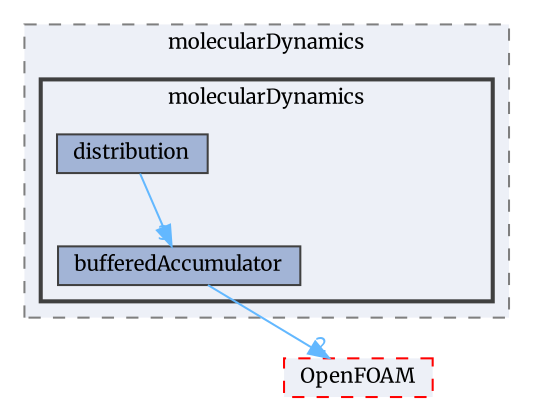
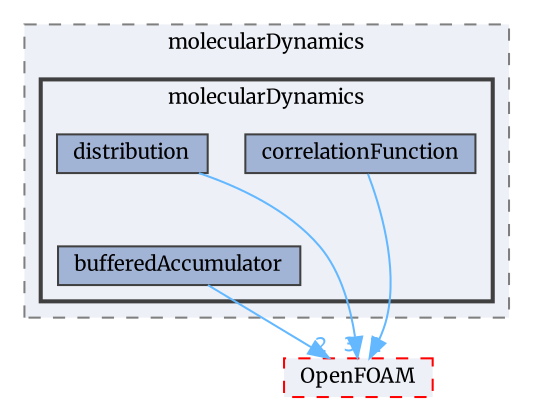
node "correlationFunction": added
edge "distribution" -> "bufferedAccumulator": now "distribution" -> "OpenFOAM"
